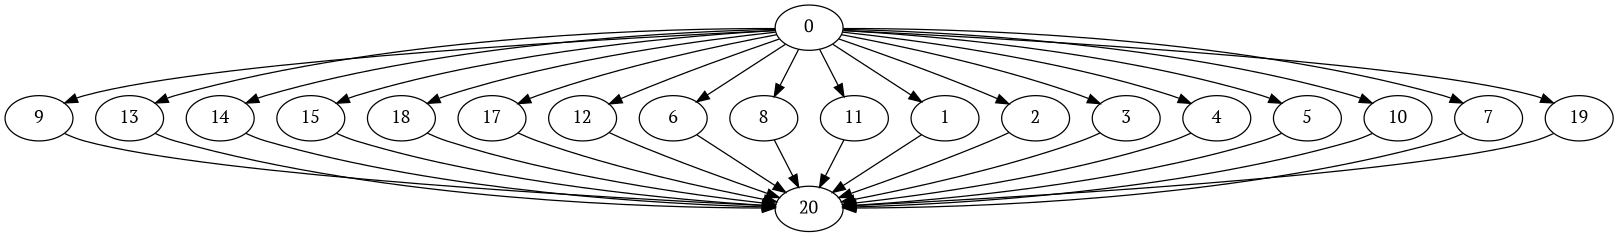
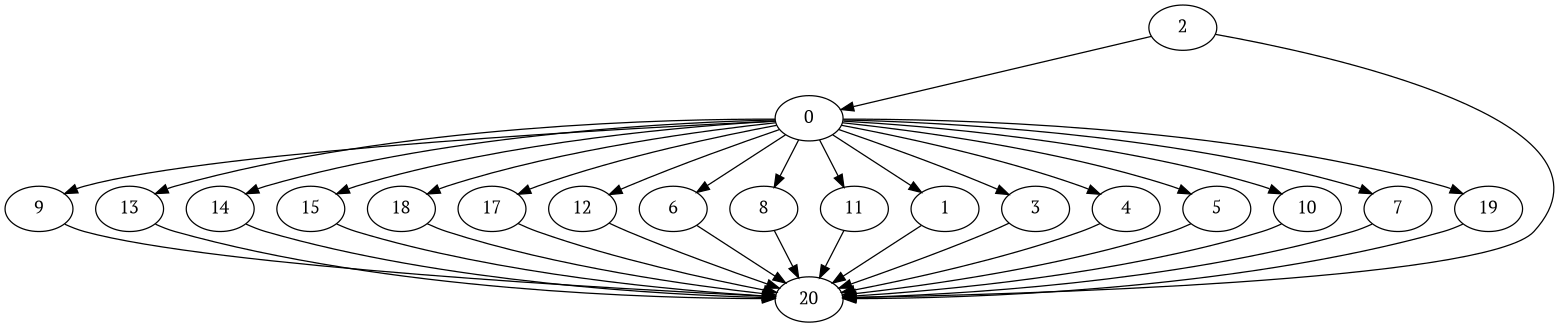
edge "0" -> "2": reversed
